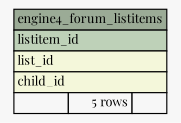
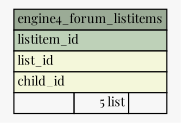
node "engine4_forum_listitems": text "5 rows" -> "5 list"
